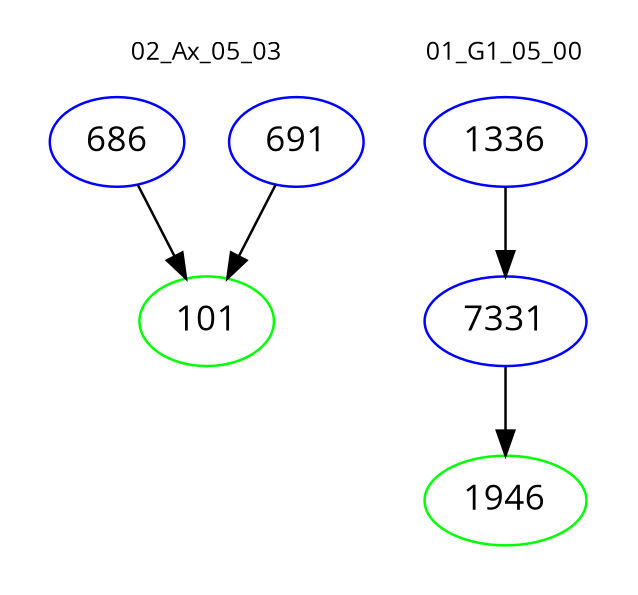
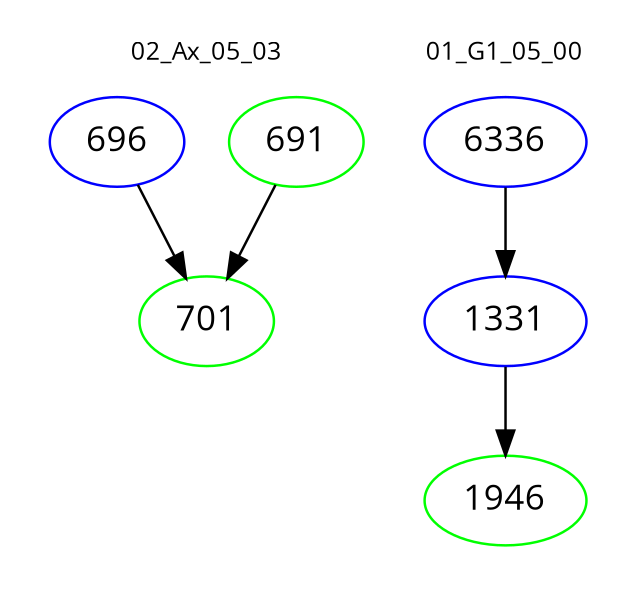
node "686": label "686" -> "696"
node "691": color blue -> green
node "1336": label "1336" -> "6336"
node "101": label "101" -> "701"
node "7331": label "7331" -> "1331"
